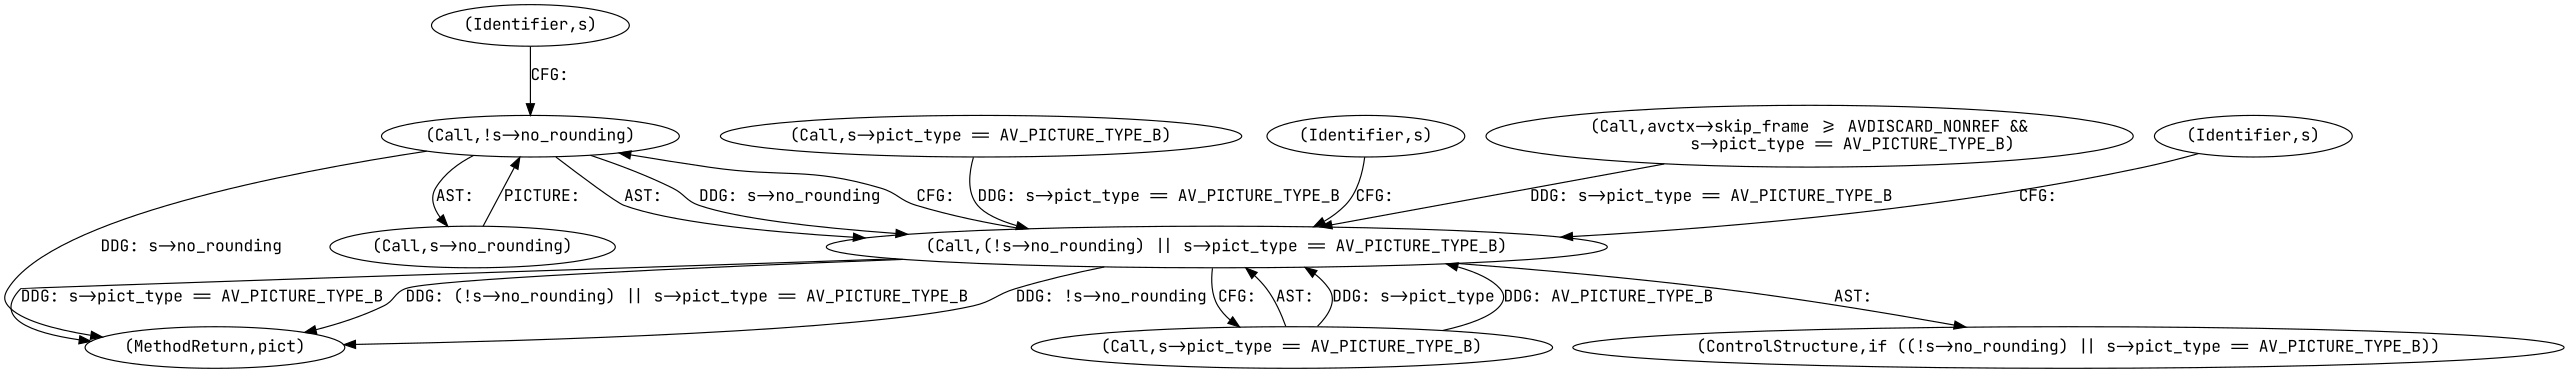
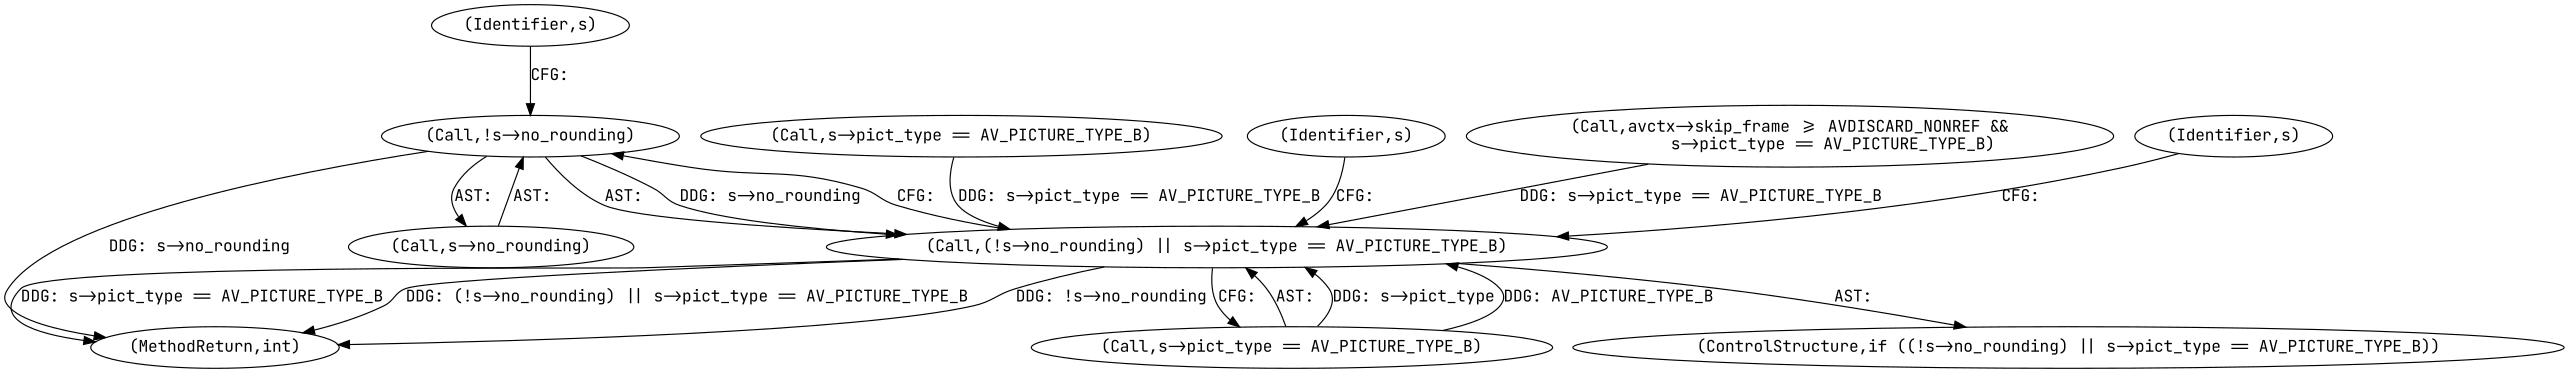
edge "(Call,s->no_rounding)" -> "(Call,!s->no_rounding)": label "PICTURE: " -> "AST: "
node "(MethodReturn,pict)": label "(MethodReturn,pict)" -> "(MethodReturn,int)"
